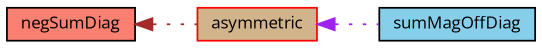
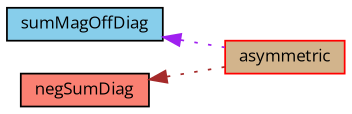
edge "sumMagOffDiag" -> "asymmetric": reversed
